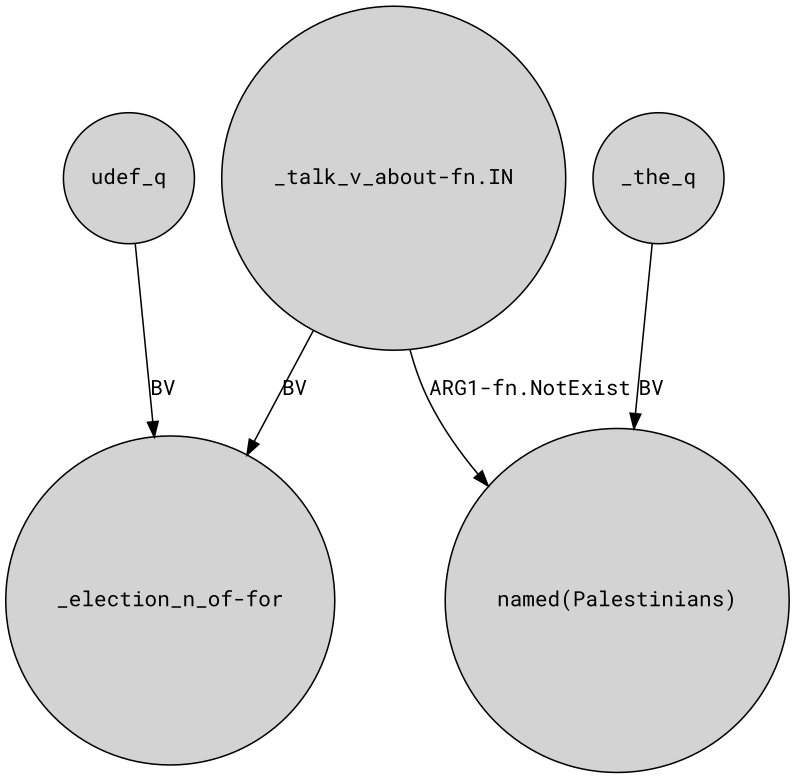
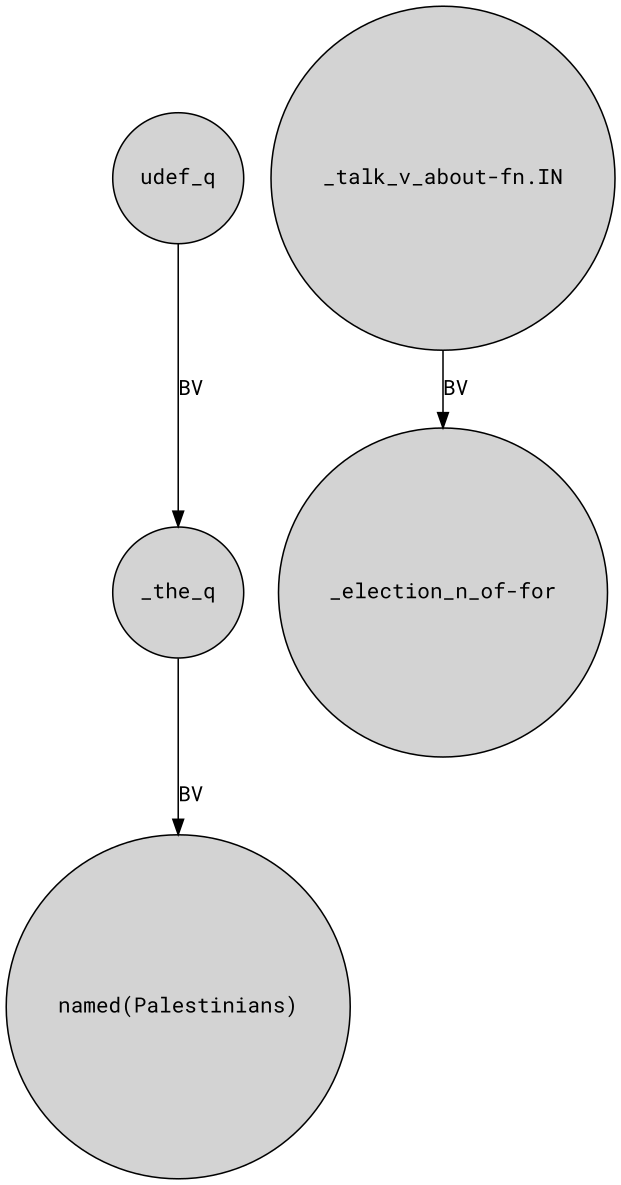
edge "udef_q" -> "_election_n_of-for": now "udef_q" -> "_the_q"
edge "_talk_v_about-fn.IN" -> "named(Palestinians)": removed, label "ARG1-fn.NotExist"
